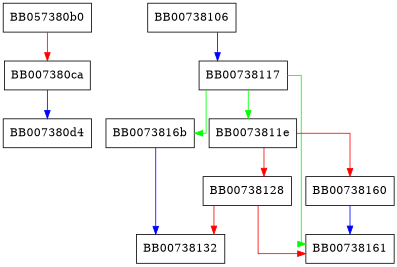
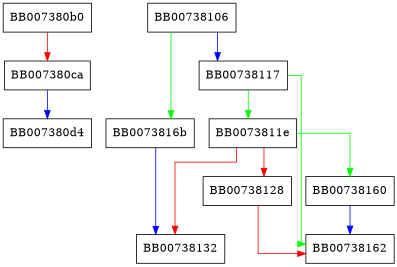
node "BB057380b0": label "BB057380b0" -> "BB007380b0"
edge "BB00738117" -> "BB0073816b": now "BB00738106" -> "BB0073816b"
edge "BB0073811e" -> "BB00738160": color red -> green
edge "BB00738128" -> "BB00738132": now "BB0073811e" -> "BB00738132"
node "BB00738161": label "BB00738161" -> "BB00738162"
